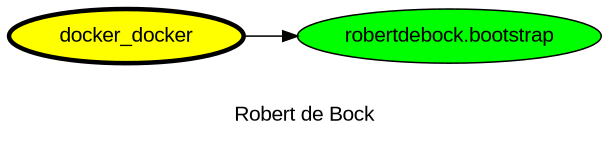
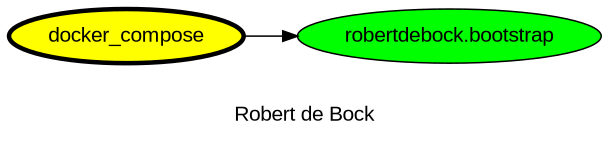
node "docker_docker": label "docker_docker" -> "docker_compose"
